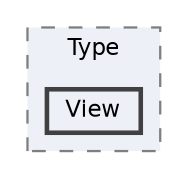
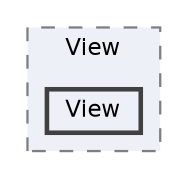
cluster "Type": label "Type" -> "View"
